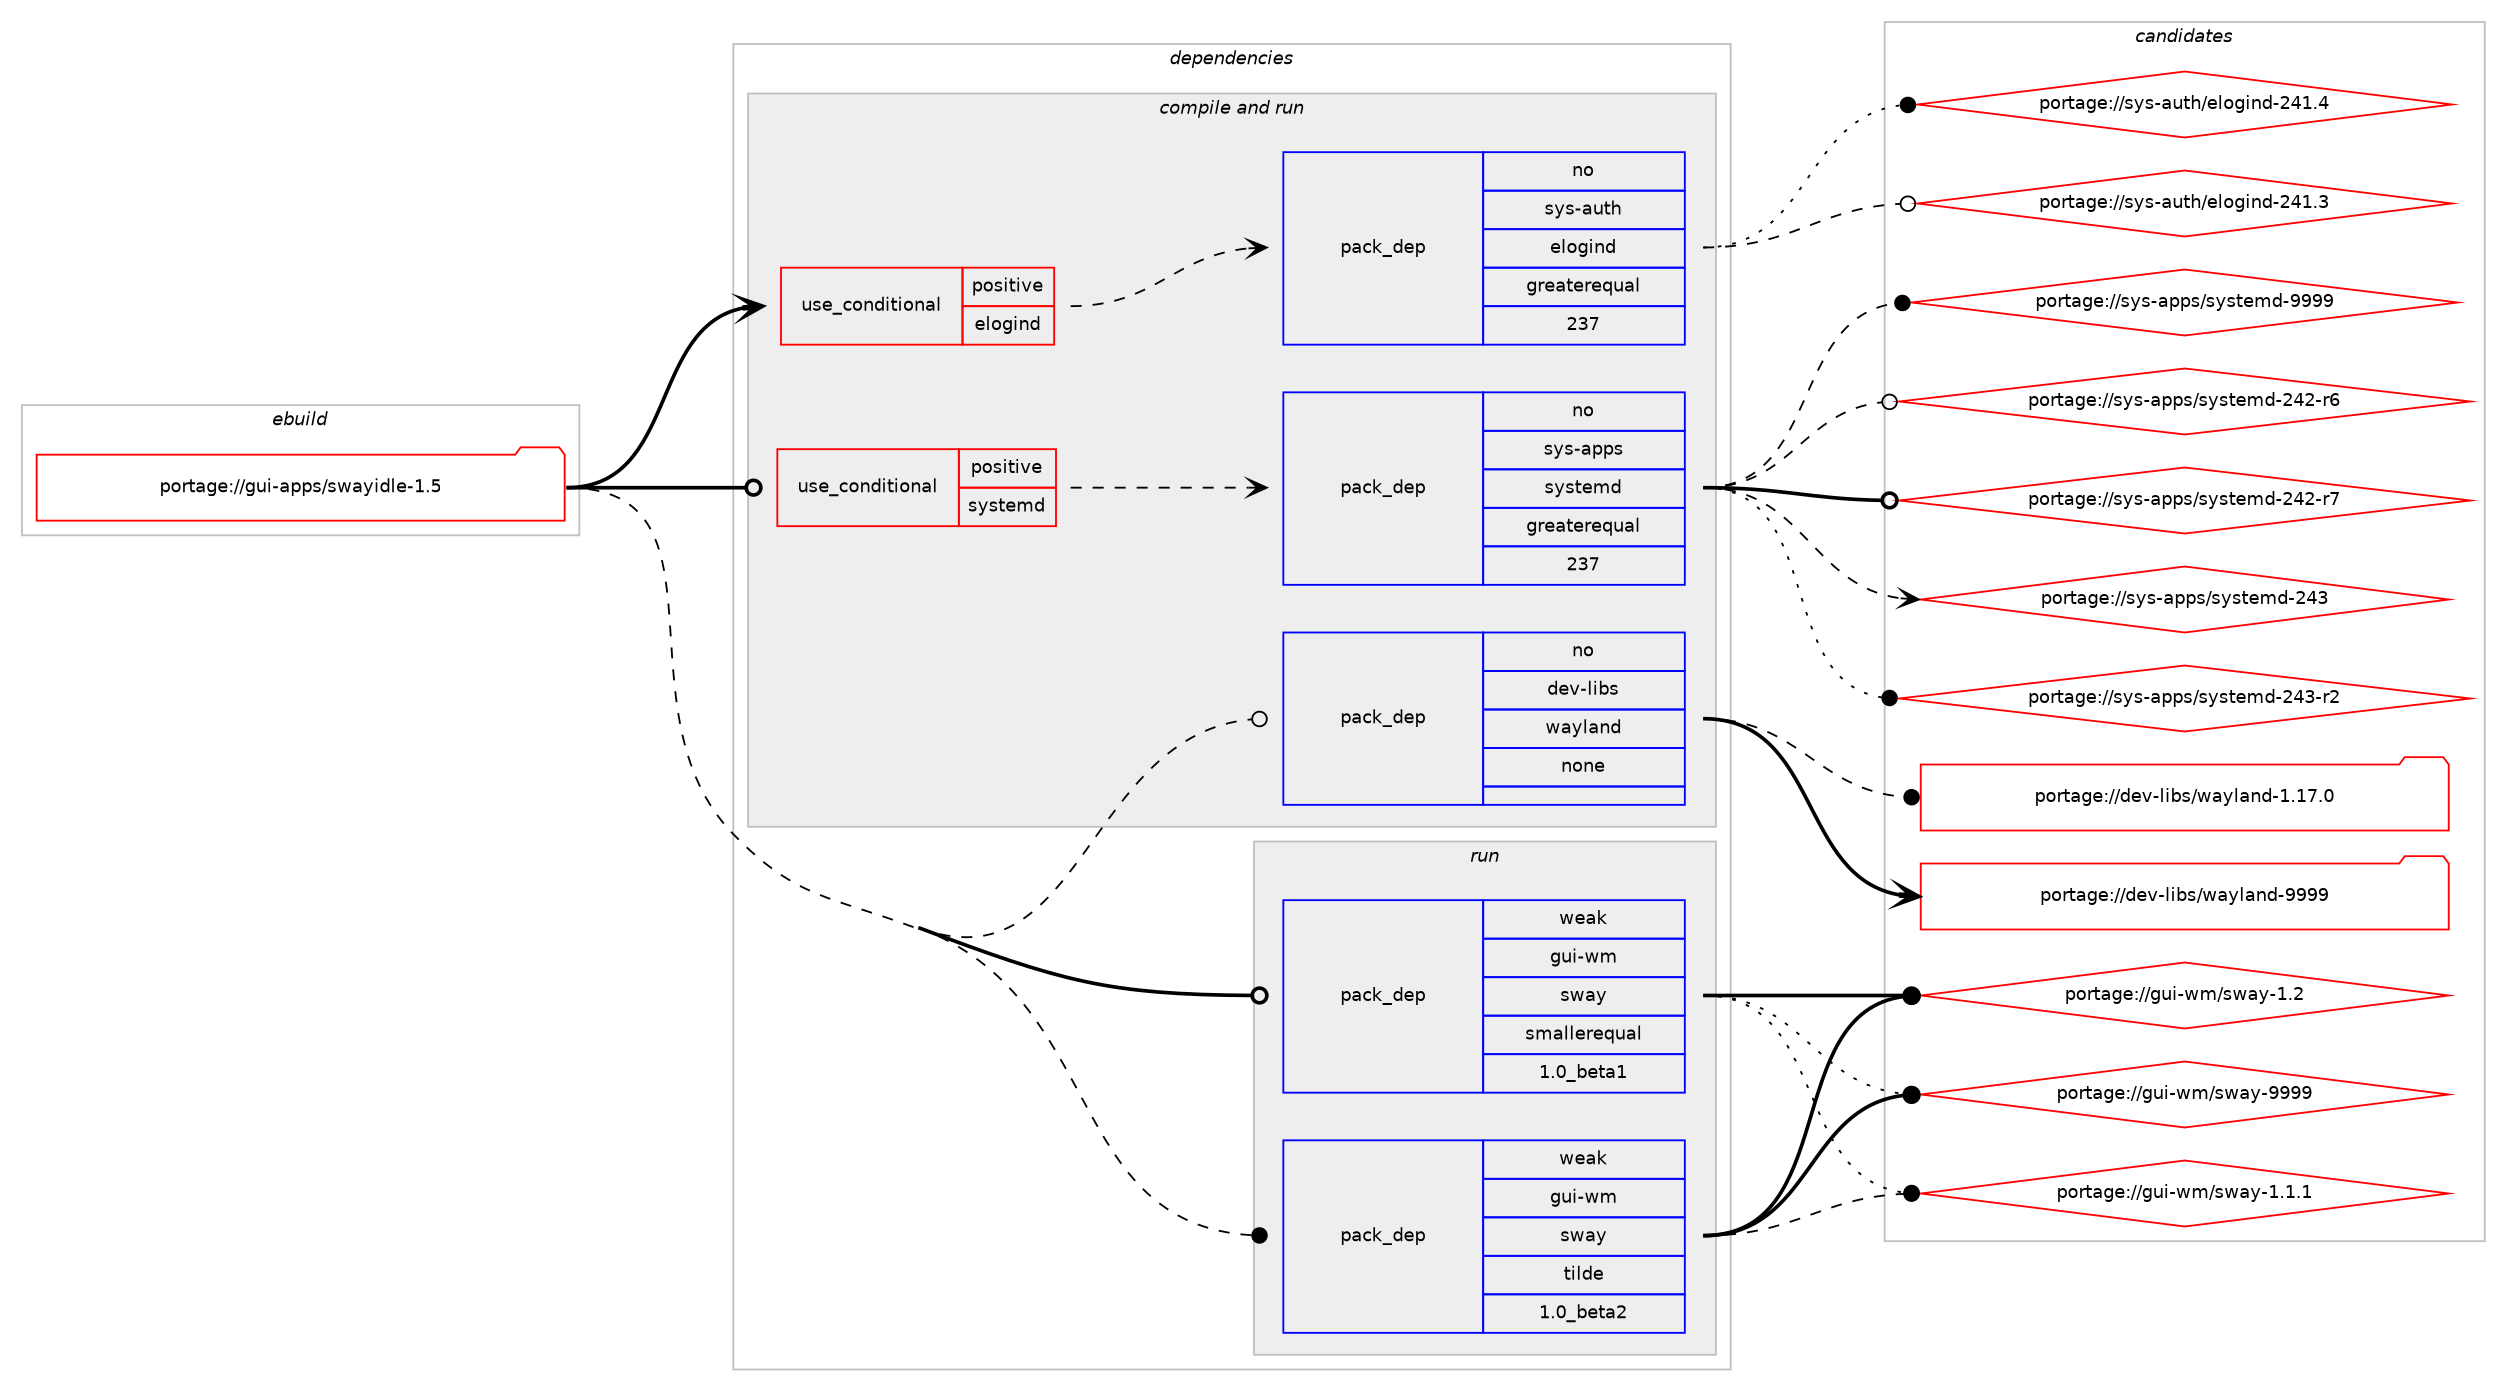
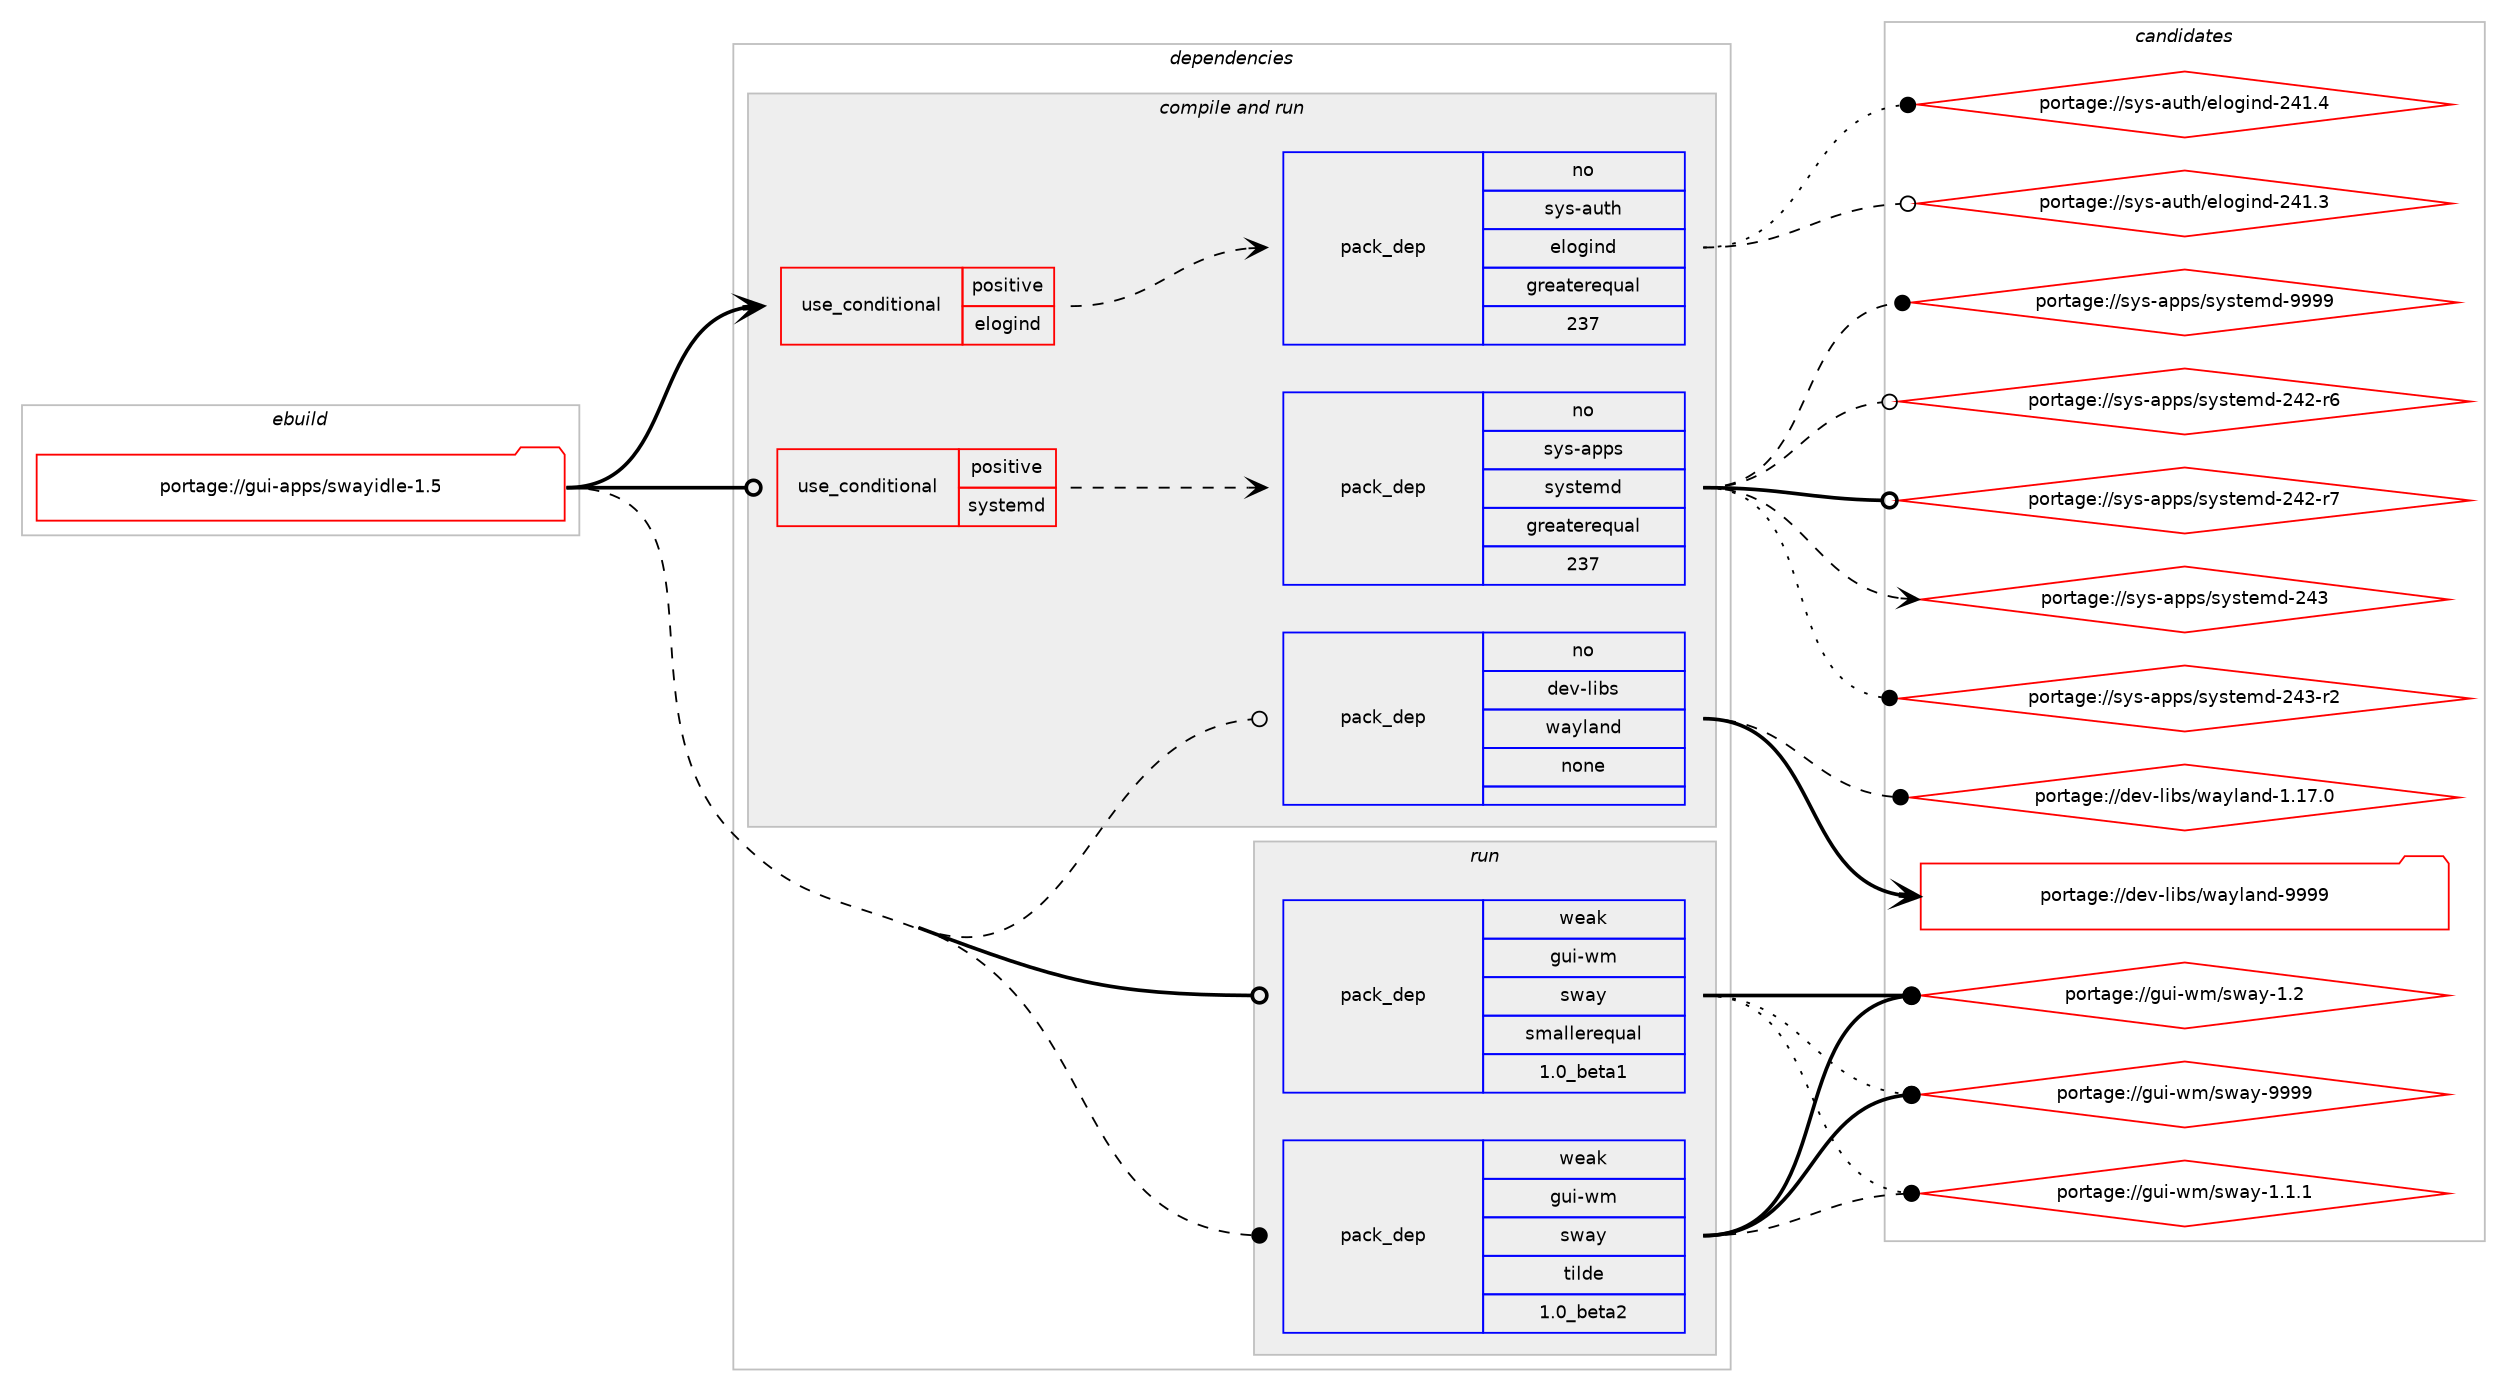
node "portage://dev-libs/wayland-1.17.0": shape folder -> diamond
